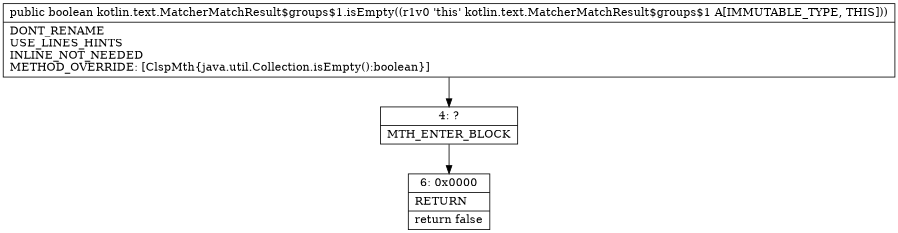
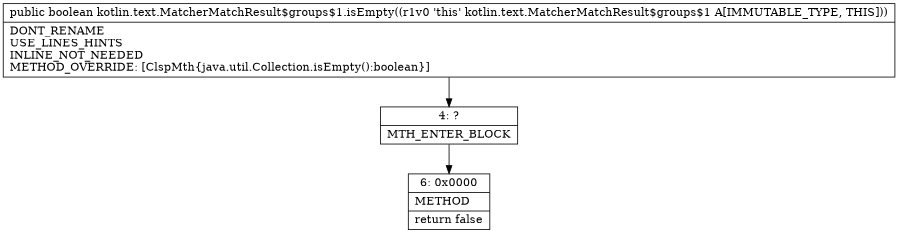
node "6: 0x0000": text "RETURN" -> "METHOD"
